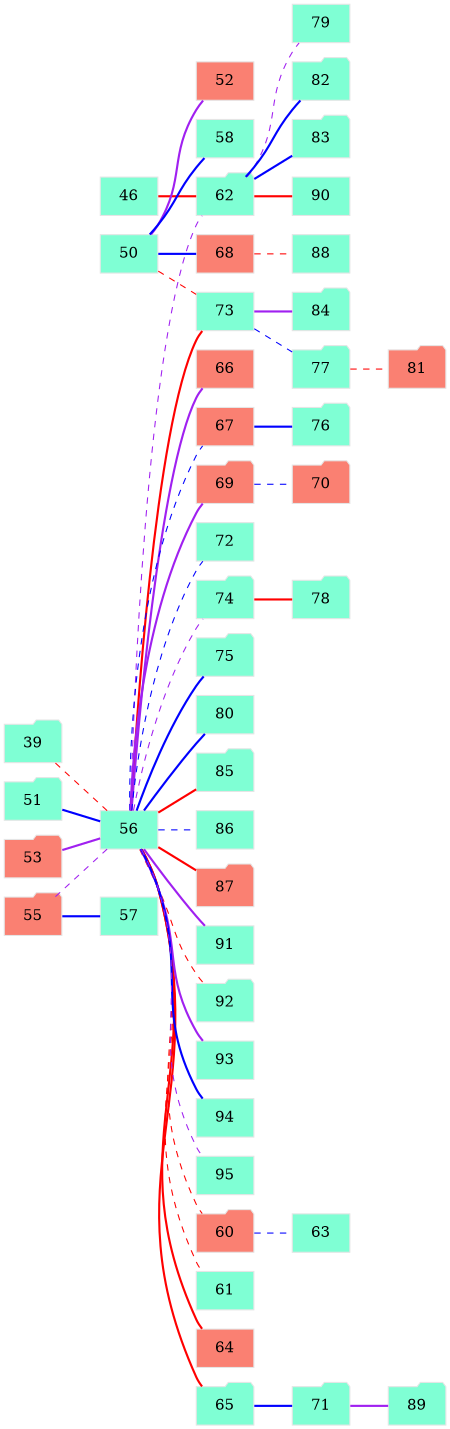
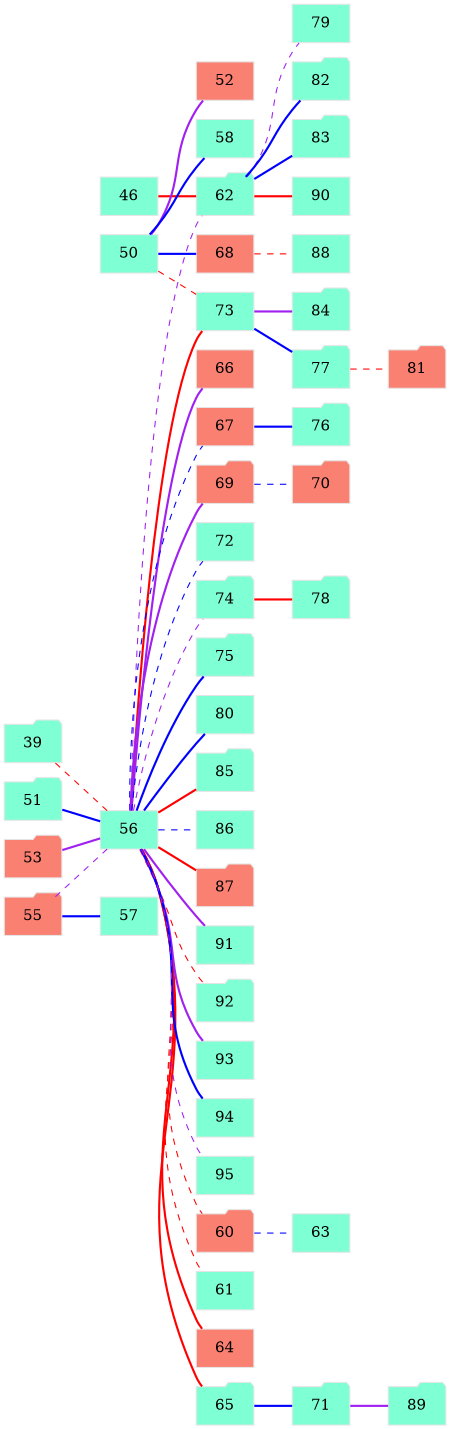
edge "73" -- "77": style dashed -> bold
